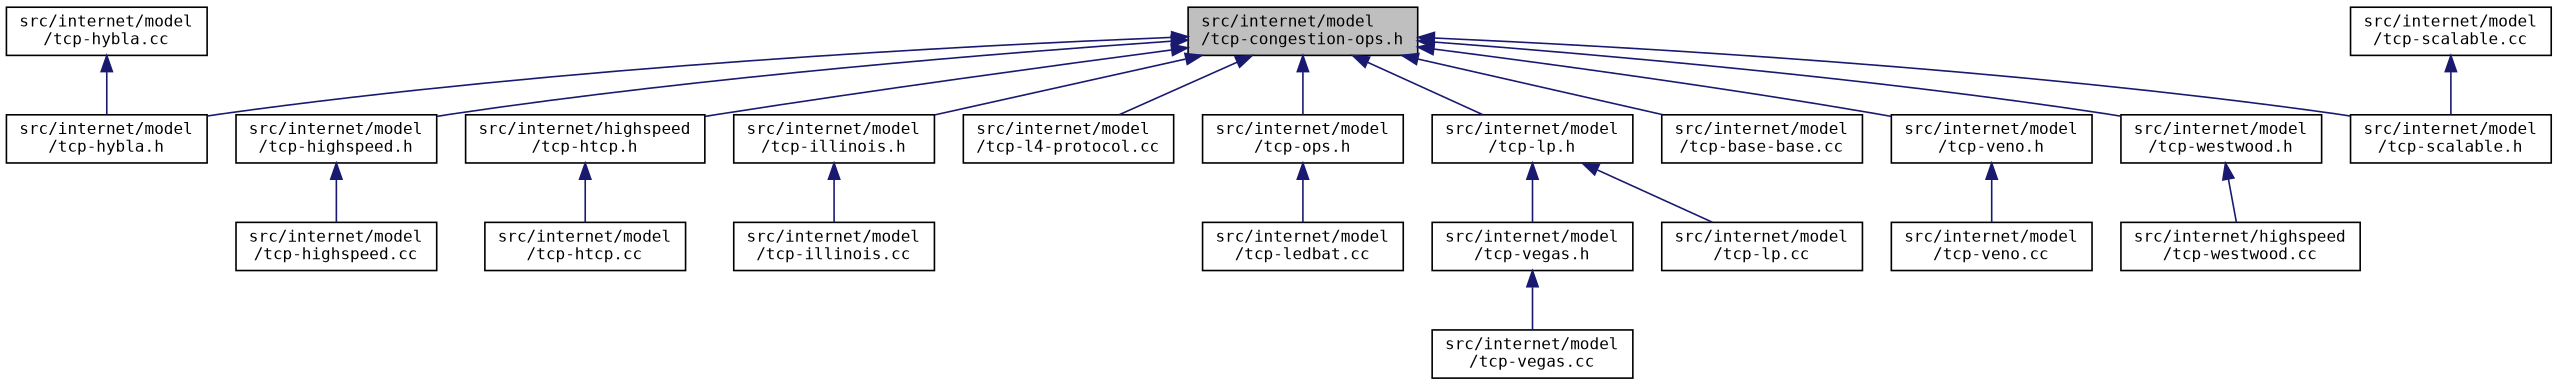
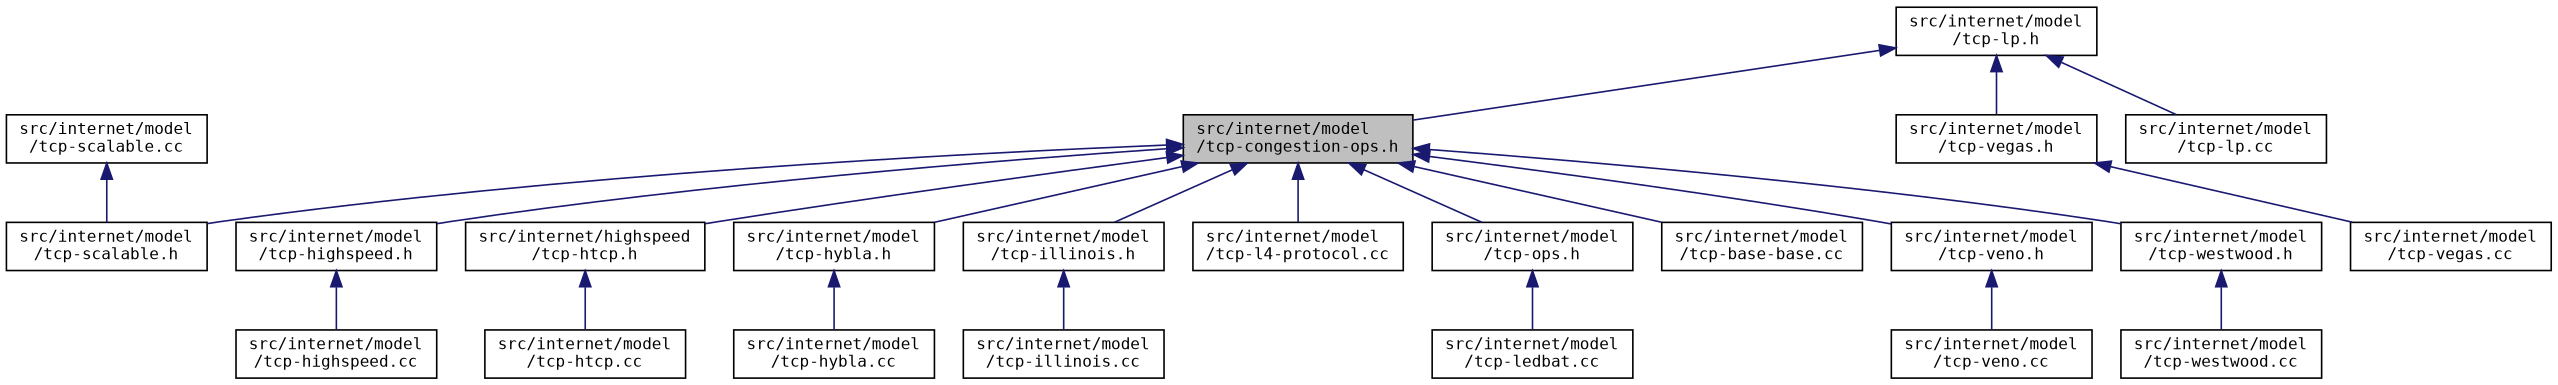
edge "src/internet/model /tcp-lp.h" -> "src/internet/model /tcp-congestion-ops.h": reversed
edge "src/internet/model /tcp-hybla.h" -> "src/internet/model /tcp-hybla.cc": reversed
node "src/internet/highspeed /tcp-westwood.cc": label "src/internet/highspeed /tcp-westwood.cc" -> "src/internet/model /tcp-westwood.cc"
